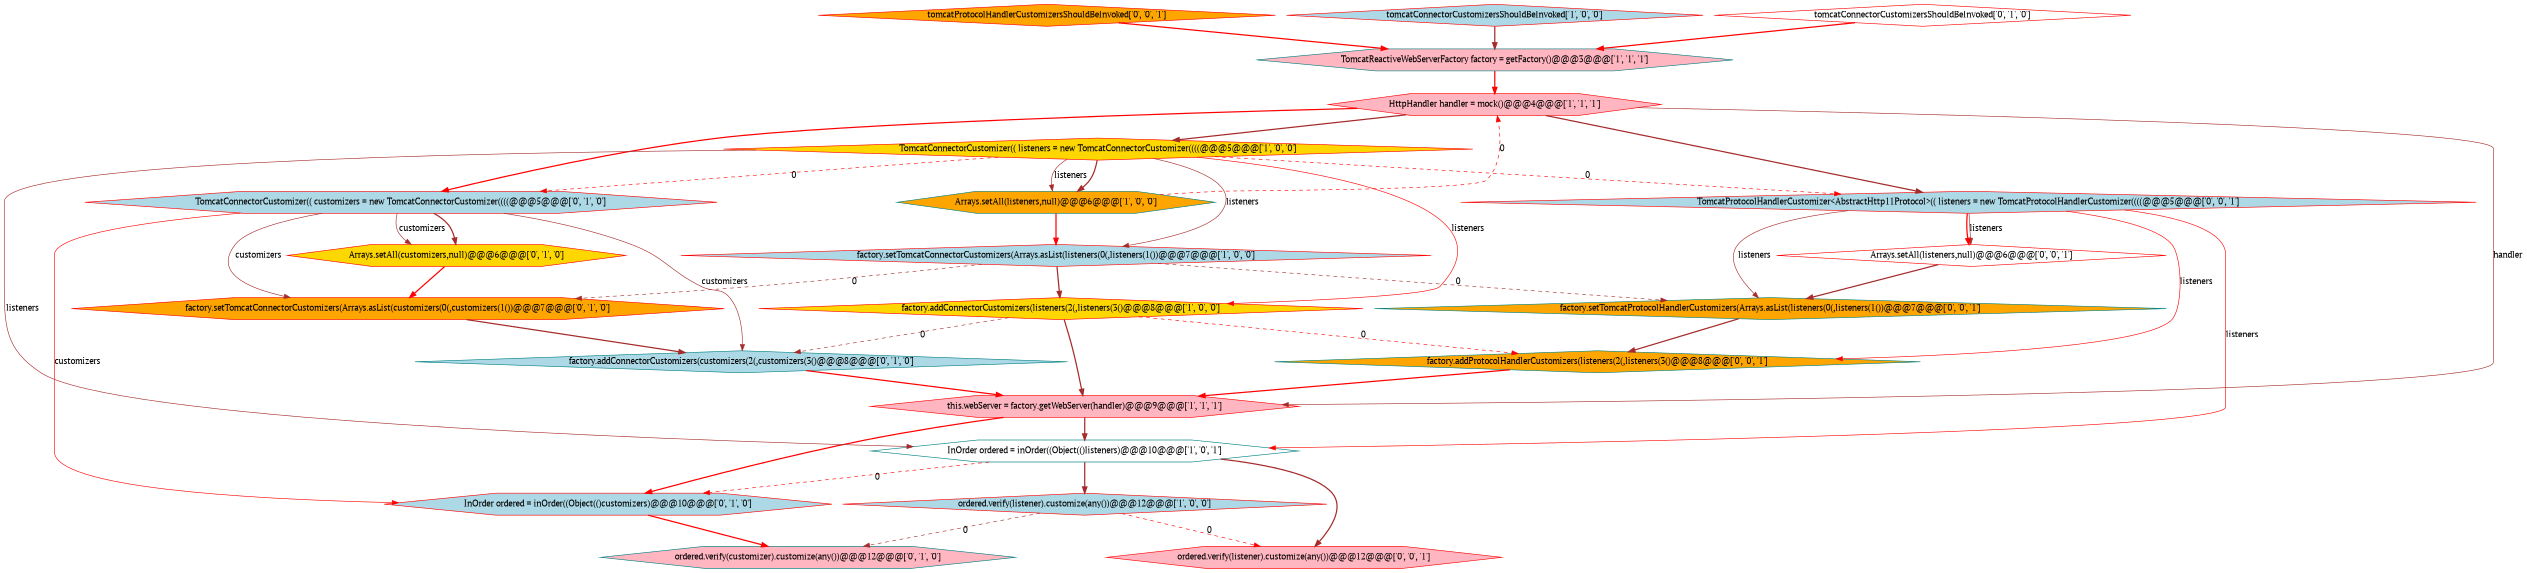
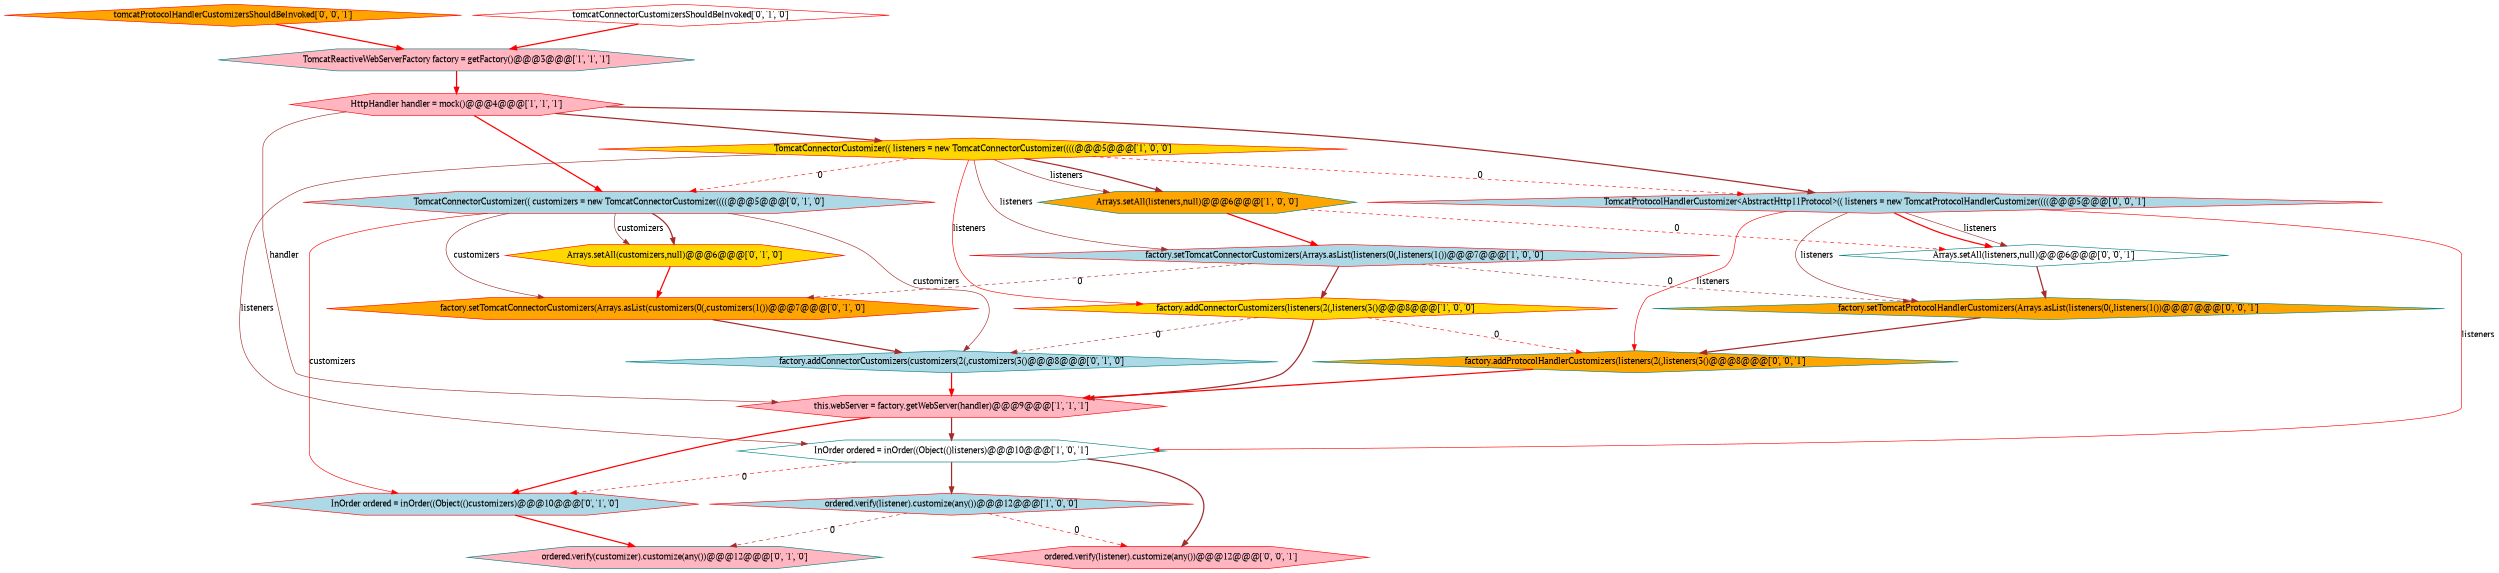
node "tomcatConnectorCustomizersShouldBeInvoked['1', '0', '0']": removed
edge "Arrays.setAll(listeners,null)@@@6@@@['1', '0', '0']" -> "HttpHandler handler = mock()@@@4@@@['1', '1', '1']": now "Arrays.setAll(listeners,null)@@@6@@@['1', '0', '0']" -> "Arrays.setAll(listeners,null)@@@6@@@['0', '0', '1']"
node "Arrays.setAll(listeners,null)@@@6@@@['0', '0', '1']": color red -> teal
